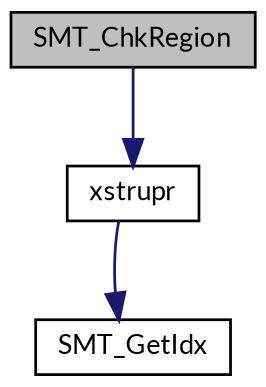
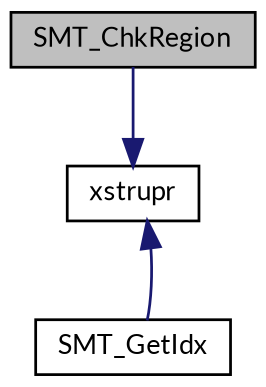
edge "xstrupr" -> "SMT_GetIdx": reversed
